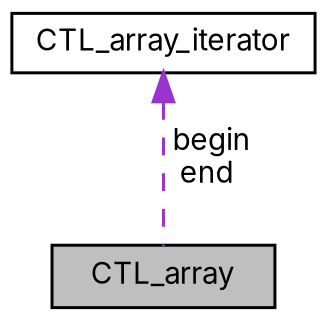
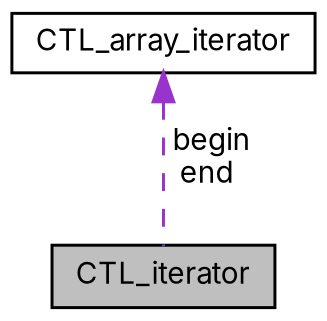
node "CTL_array": label "CTL_array" -> "CTL_iterator"
